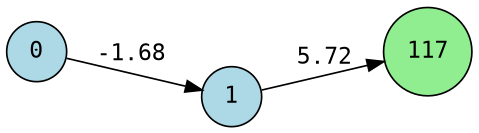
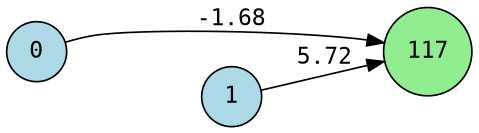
edge "0" -> "1": now "0" -> "117"
